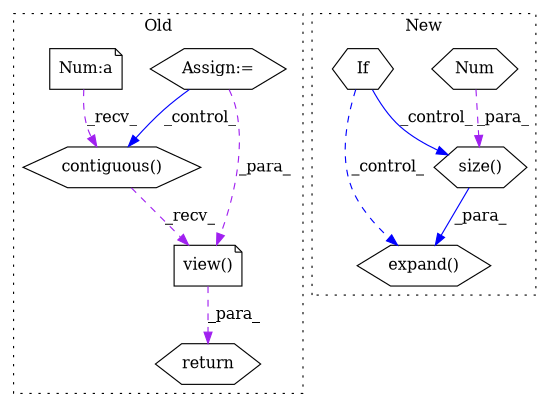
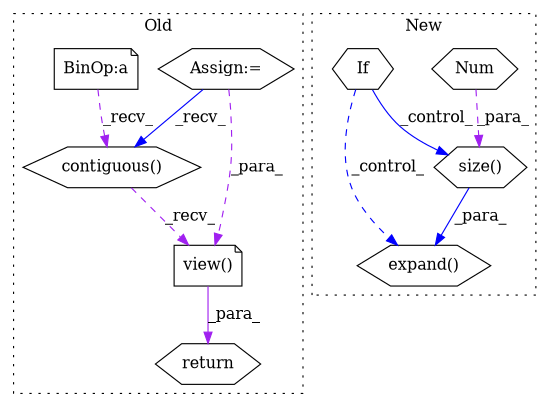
node "Num:a": label "Num:a" -> "BinOp:a"
edge "Assign:=" -> "contiguous()": label "_control_" -> "_recv_"
edge "view()" -> "return": style dashed -> solid
